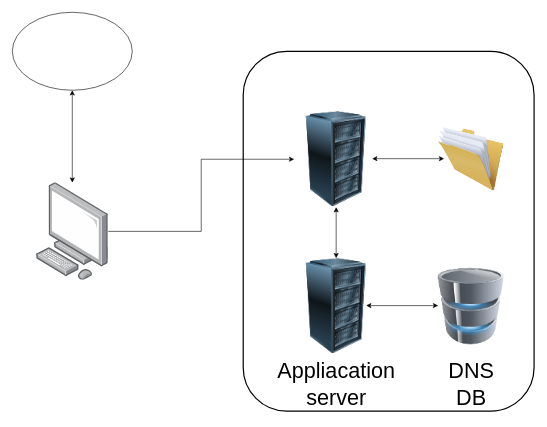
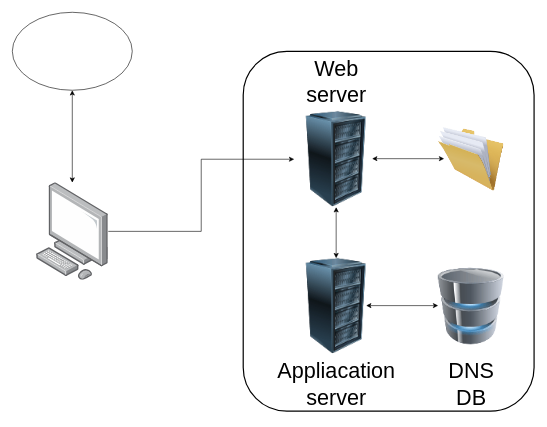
node "Web server": added
